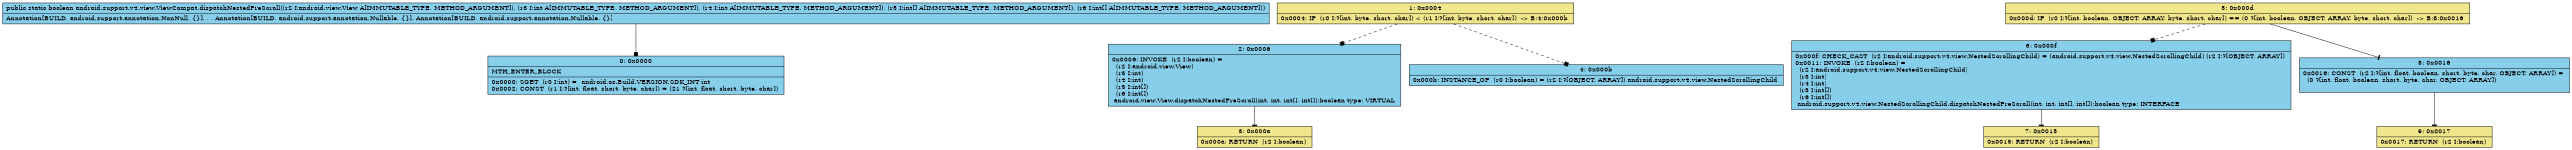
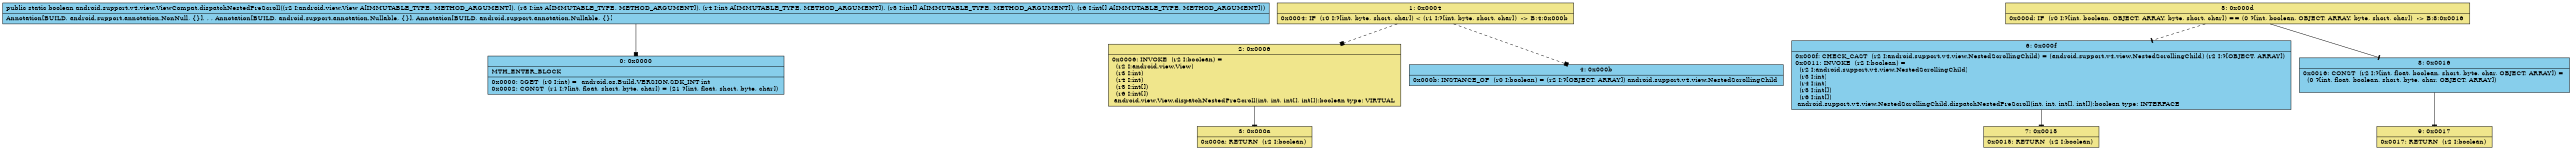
edge "5: 0x000d" -> "6: 0x000f": arrowhead box -> tee
node "2: 0x0006": fillcolor skyblue -> khaki
